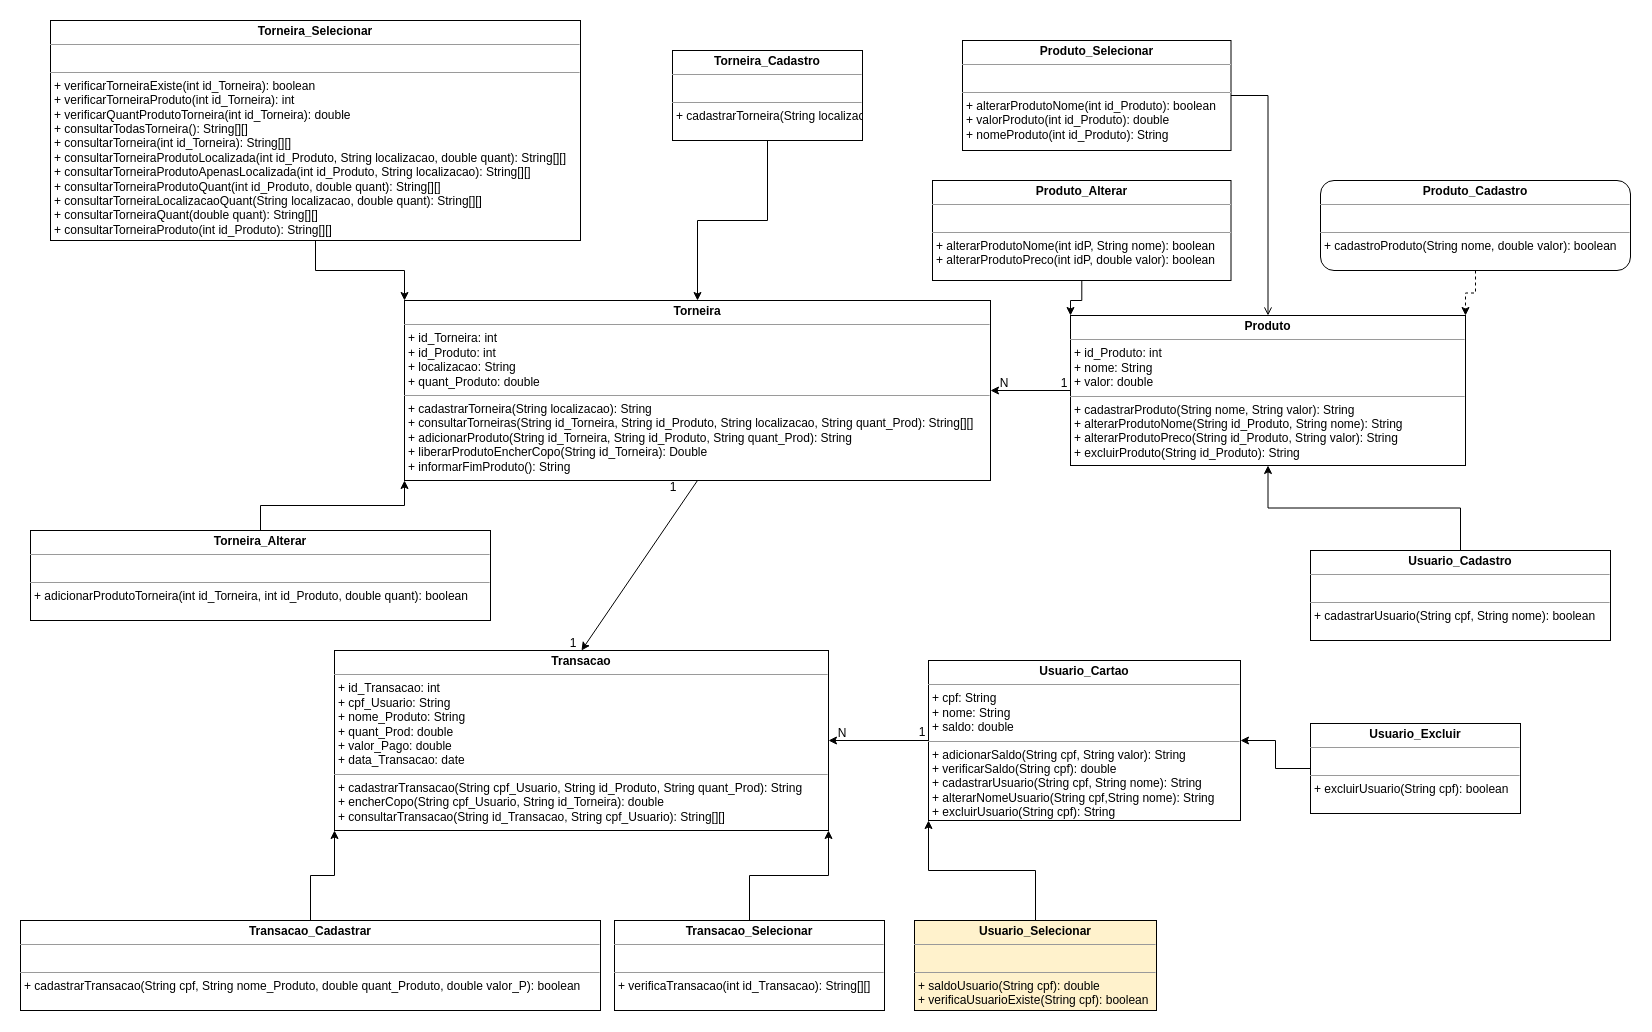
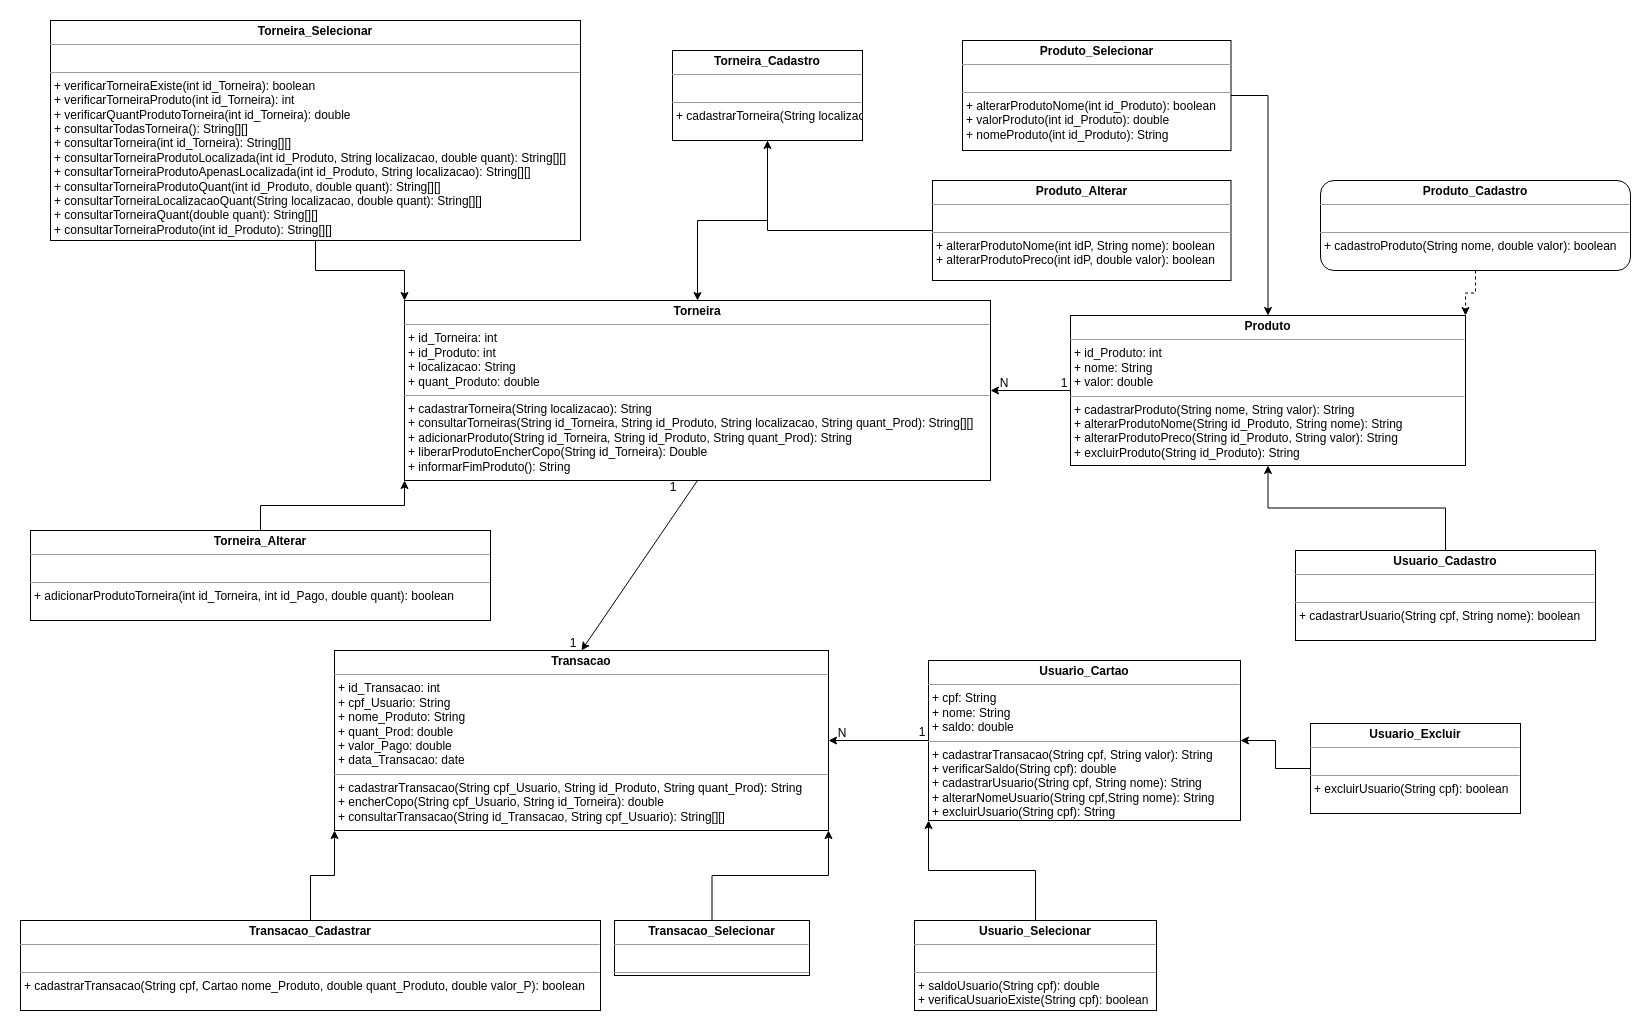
edge "Produto_Alterar + alterarProdutoNome(int idP, String nome): boolean + alterarProdutoPreco(int idP, double valor): boolean" -> "Produto + id_Produto: int + nome: String + valor: double + cadastrarProduto(String nome, String valor): String + alterarProdutoNome(String id_Produto, String nome): String + alterarProdutoPreco(String id_Produto, String valor): String + excluirProduto(String id_Produto): String": now "Produto_Alterar + alterarProdutoNome(int idP, String nome): boolean + alterarProdutoPreco(int idP, double valor): boolean" -> "Torneira_Cadastro + cadastrarTorneira(String localizacao): boolean"
edge "Produto_Selecionar + alterarProdutoNome(int id_Produto): boolean + valorProduto(int id_Produto): double + nomeProduto(int id_Produto): String" -> "Produto + id_Produto: int + nome: String + valor: double + cadastrarProduto(String nome, String valor): String + alterarProdutoNome(String id_Produto, String nome): String + alterarProdutoPreco(String id_Produto, String valor): String + excluirProduto(String id_Produto): String": arrowhead open -> classic
node "Torneira_Alterar + adicionarProdutoTorneira(int id_Torneira, int id_Produto, double quant): boolean": label "Torneira_Alterar + adicionarProdutoTorneira(int id_Torneira, int id_Produto, double quant): boolean" -> "Torneira_Alterar + adicionarProdutoTorneira(int id_Torneira, int id_Pago, double quant): boolean"
node "Usuario_Cadastro + cadastrarUsuario(String cpf, String nome): boolean": moved (1461, 596) -> (1446, 596)
node "Usuario_Cartao + cpf: String + nome: String + saldo: double + adicionarSaldo(String cpf, String valor): String + verificarSaldo(String cpf): double + cadastrarUsuario(String cpf, String nome): String + alterarNomeUsuario(String cpf,String nome): String + excluirUsuario(String cpf): String": label "Usuario_Cartao + cpf: String + nome: String + saldo: double + adicionarSaldo(String cpf, String valor): String + verificarSaldo(String cpf): double + cadastrarUsuario(String cpf, String nome): String + alterarNomeUsuario(String cpf,String nome): String + excluirUsuario(String cpf): String" -> "Usuario_Cartao + cpf: String + nome: String + saldo: double + cadastrarTransacao(String cpf, String valor): String + verificarSaldo(String cpf): double + cadastrarUsuario(String cpf, String nome): String + alterarNomeUsuario(String cpf,String nome): String + excluirUsuario(String cpf): String"
node "Transacao_Cadastrar + cadastrarTransacao(String cpf, String nome_Produto, double quant_Produto, double valor_P): boolean": label "Transacao_Cadastrar + cadastrarTransacao(String cpf, String nome_Produto, double quant_Produto, double valor_P): boolean" -> "Transacao_Cadastrar + cadastrarTransacao(String cpf, Cartao nome_Produto, double quant_Produto, double valor_P): boolean"
node "Transacao_Selecionar + verificaTransacao(int id_Transacao): String[][]": size 270x90 -> 195x55
node "Usuario_Selecionar + saldoUsuario(String cpf): double + verificaUsuarioExiste(String cpf): boolean": fillcolor #fff2cc -> #ffffff
